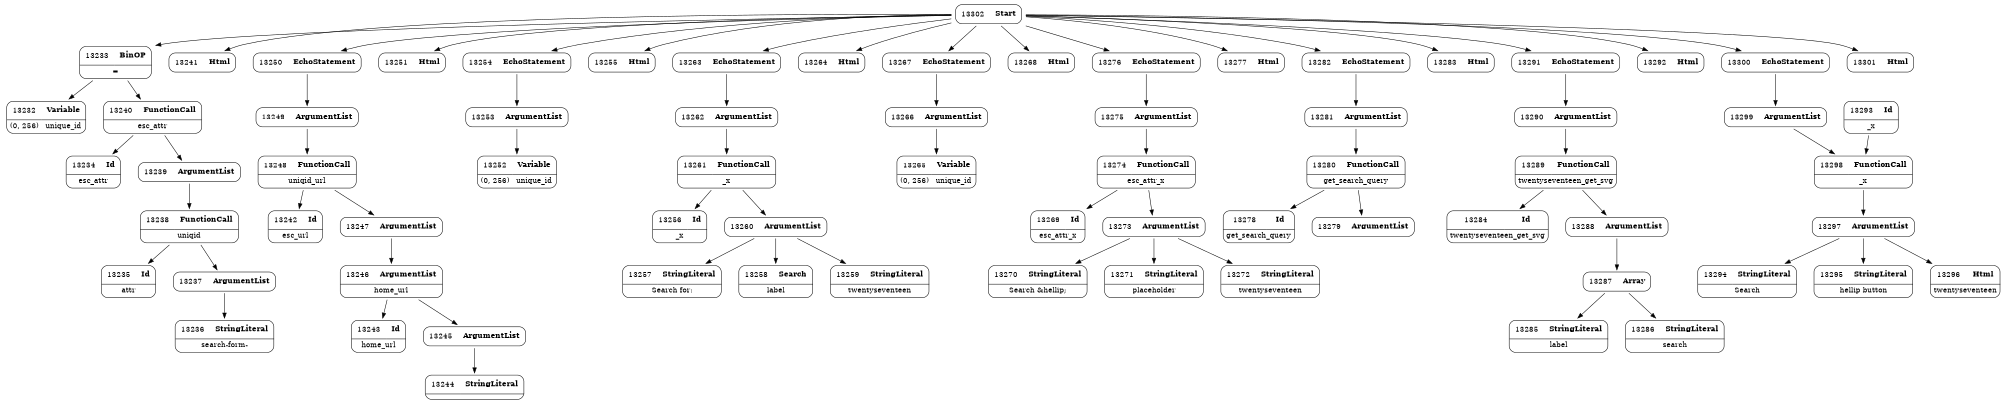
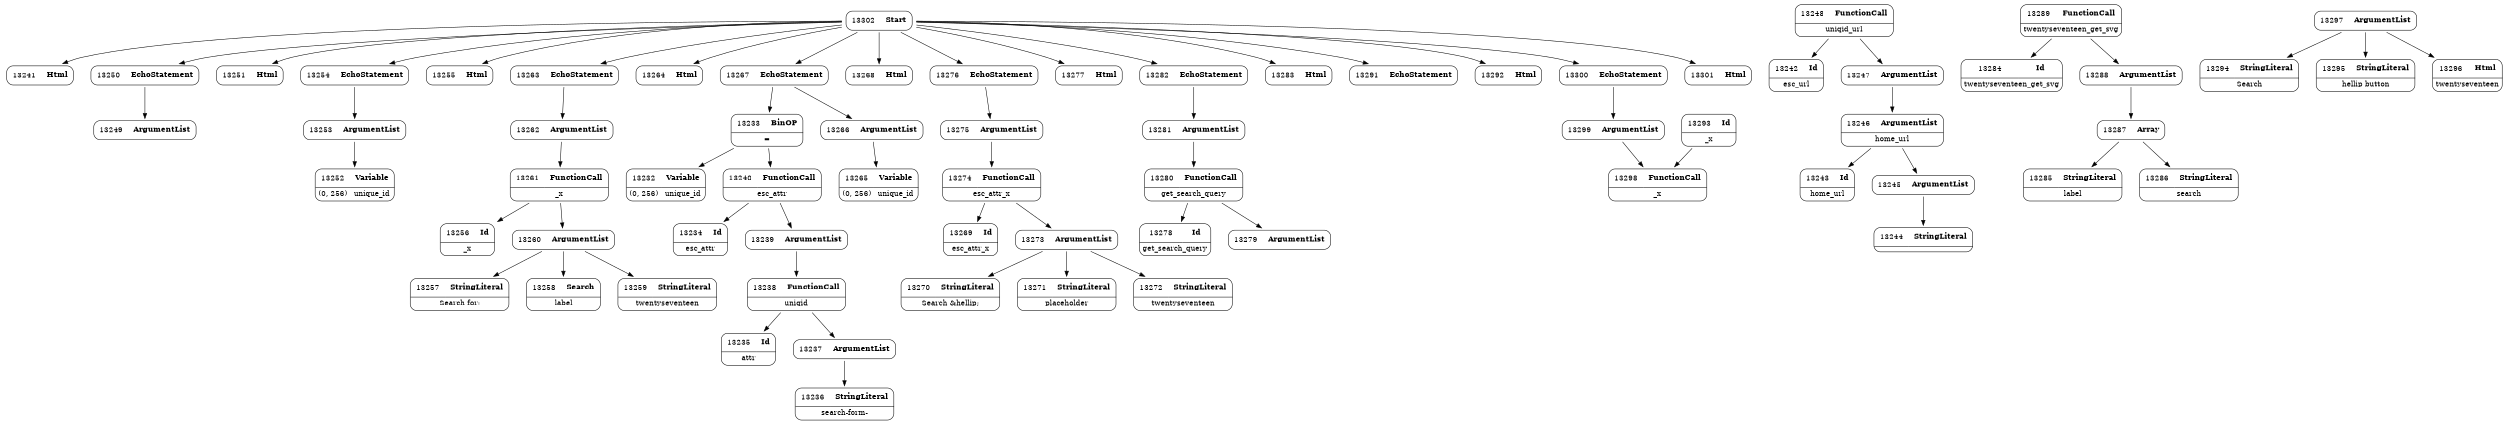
edge "13302" -> "13233": now "13267" -> "13233"
node "13290": removed
edge "13249" -> "13248": removed
edge "13298" -> "13297": removed
